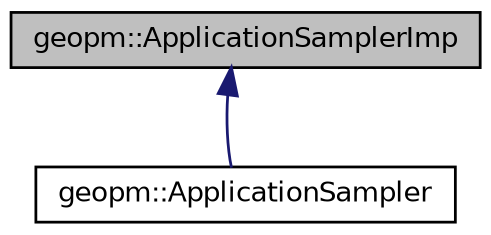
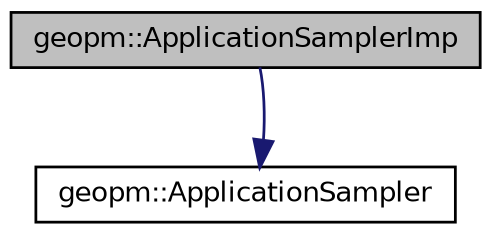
edge "geopm::ApplicationSampler" -> "geopm::ApplicationSamplerImp": reversed
